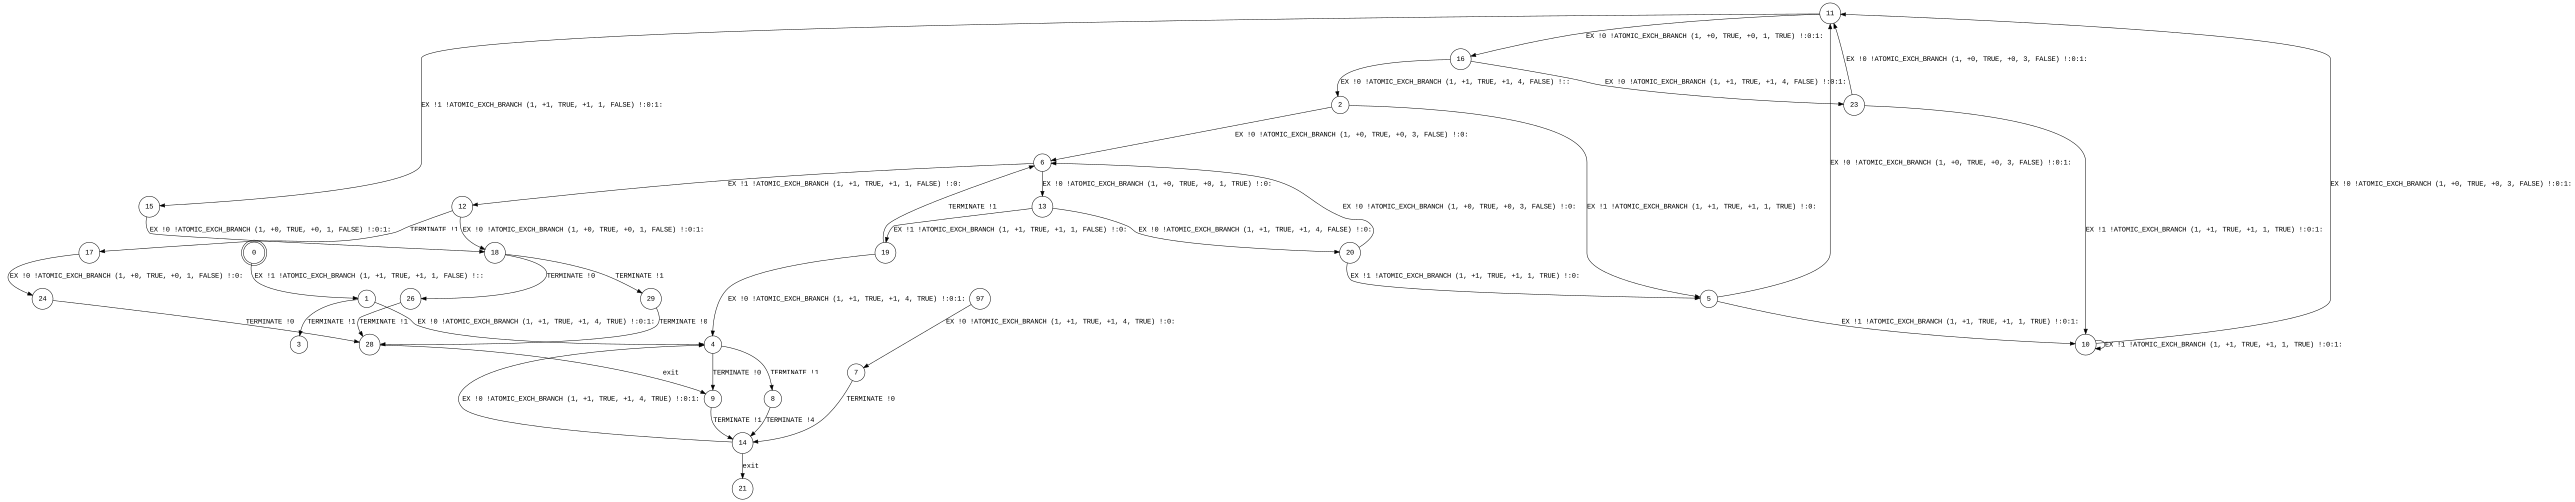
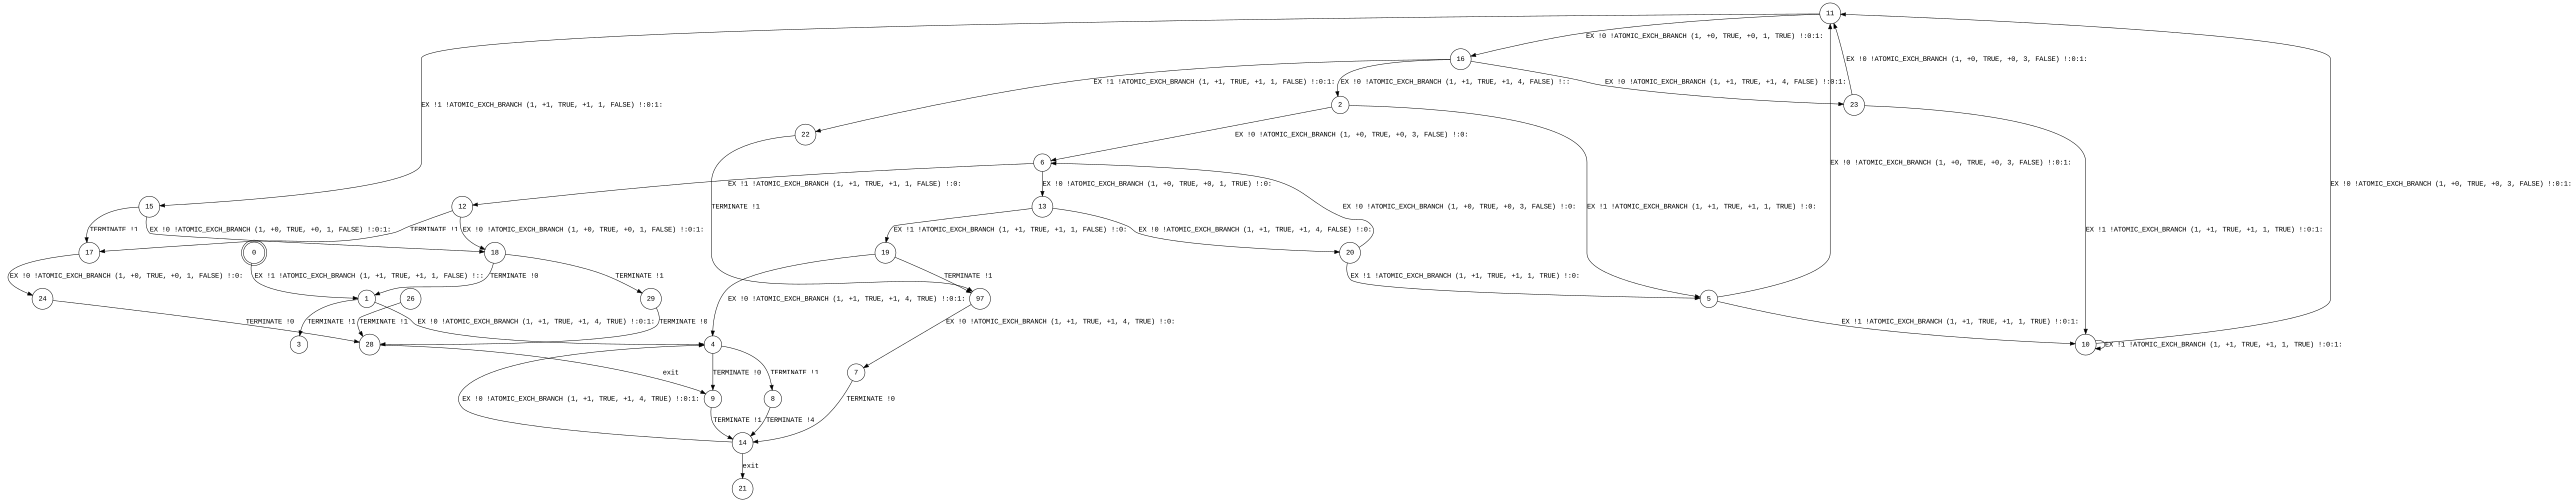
node "22": added
edge "19" -> "6": now "19" -> "97"
edge "15" -> "17": added, label "TERMINATE !1"
edge "18" -> "26": now "18" -> "1"
